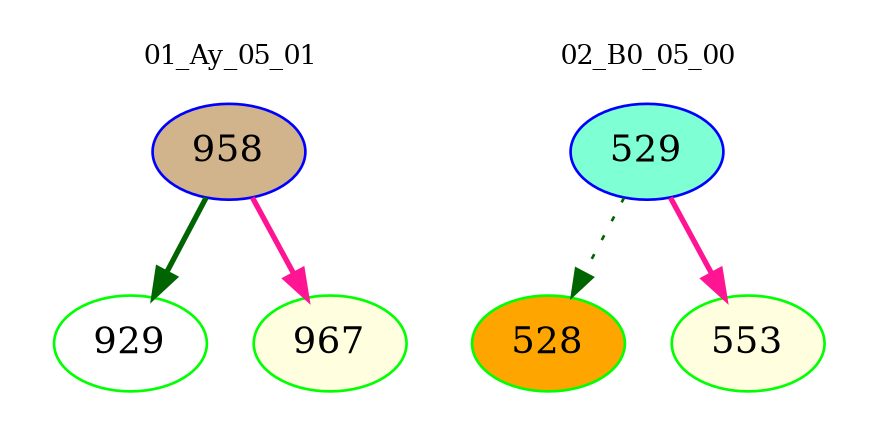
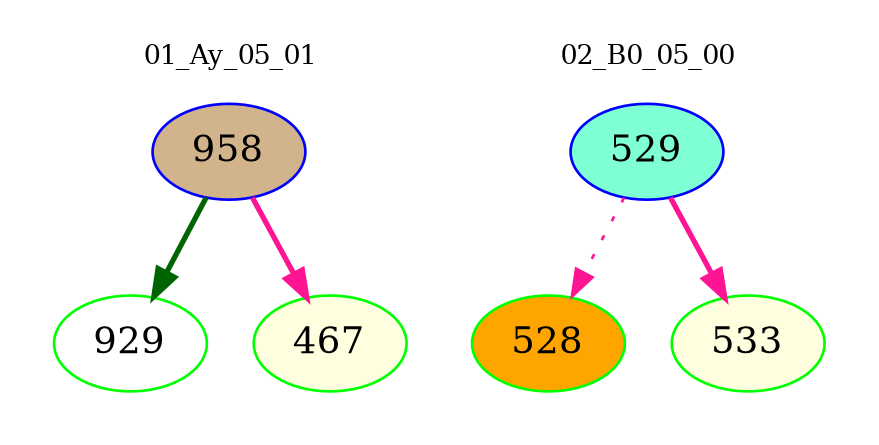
edge "529" -> "528": color darkgreen -> deeppink
node "967": label "967" -> "467"
node "553": label "553" -> "533"
